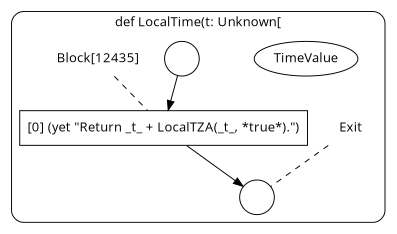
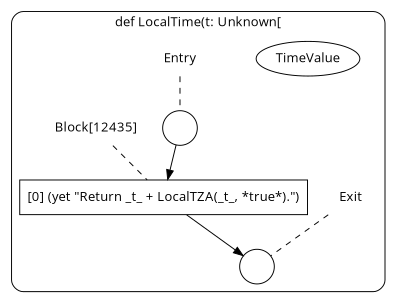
node "Entry": added
